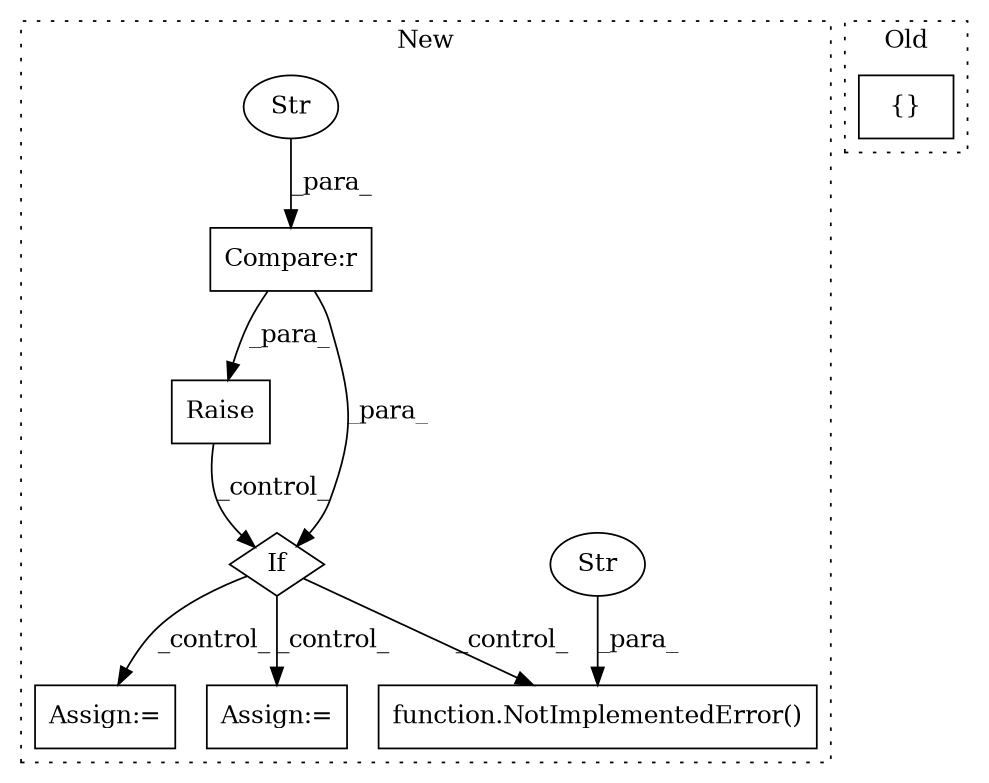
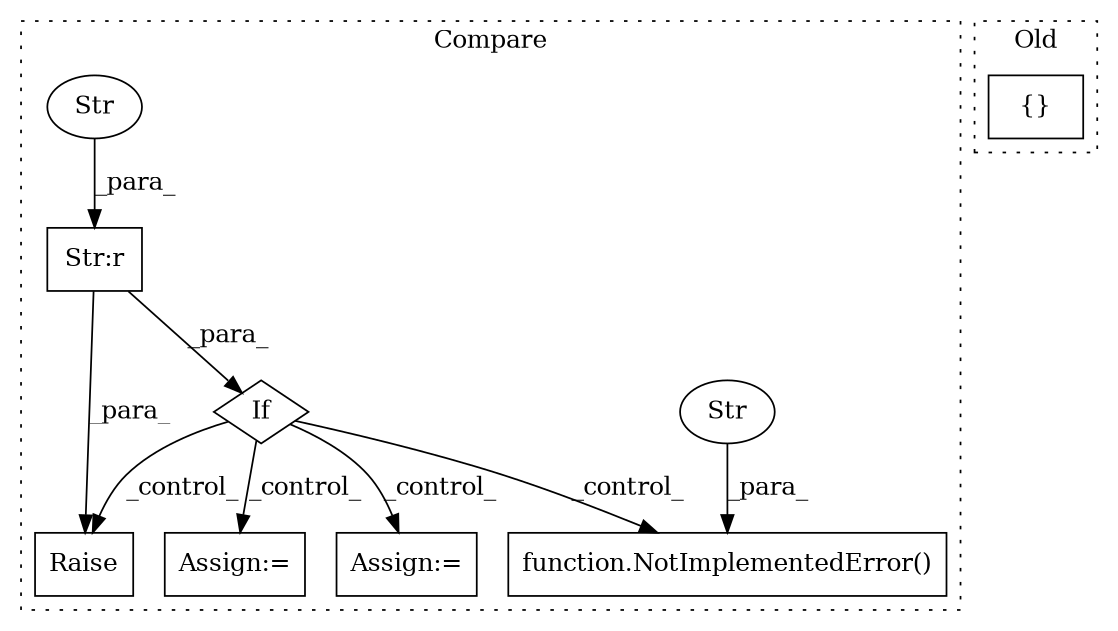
cluster "New": label "New" -> "Compare"
node "Compare:r": label "Compare:r" -> "Str:r"
edge "Raise" -> "If": reversed
